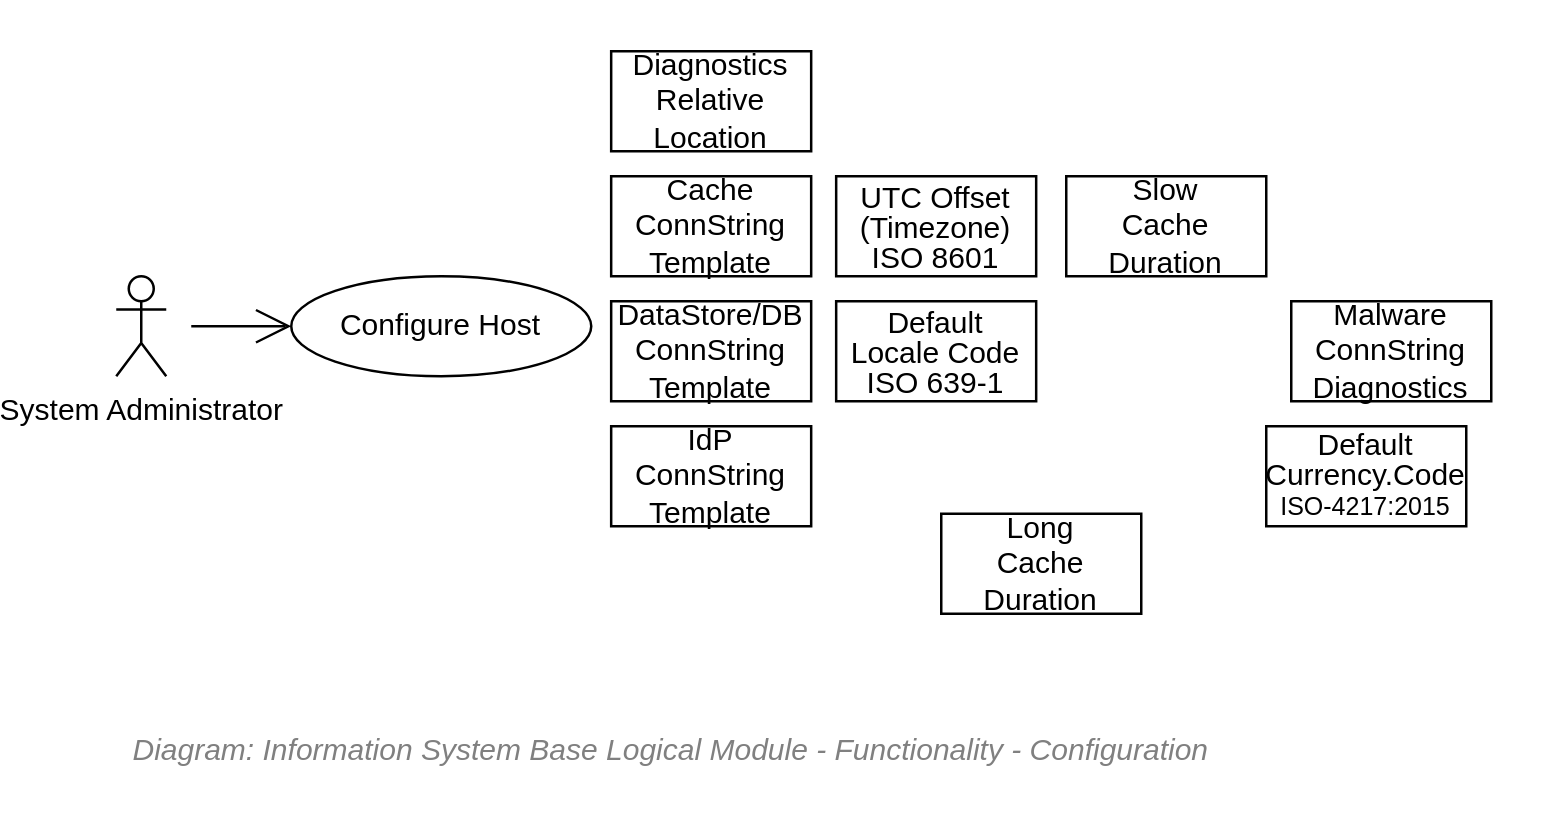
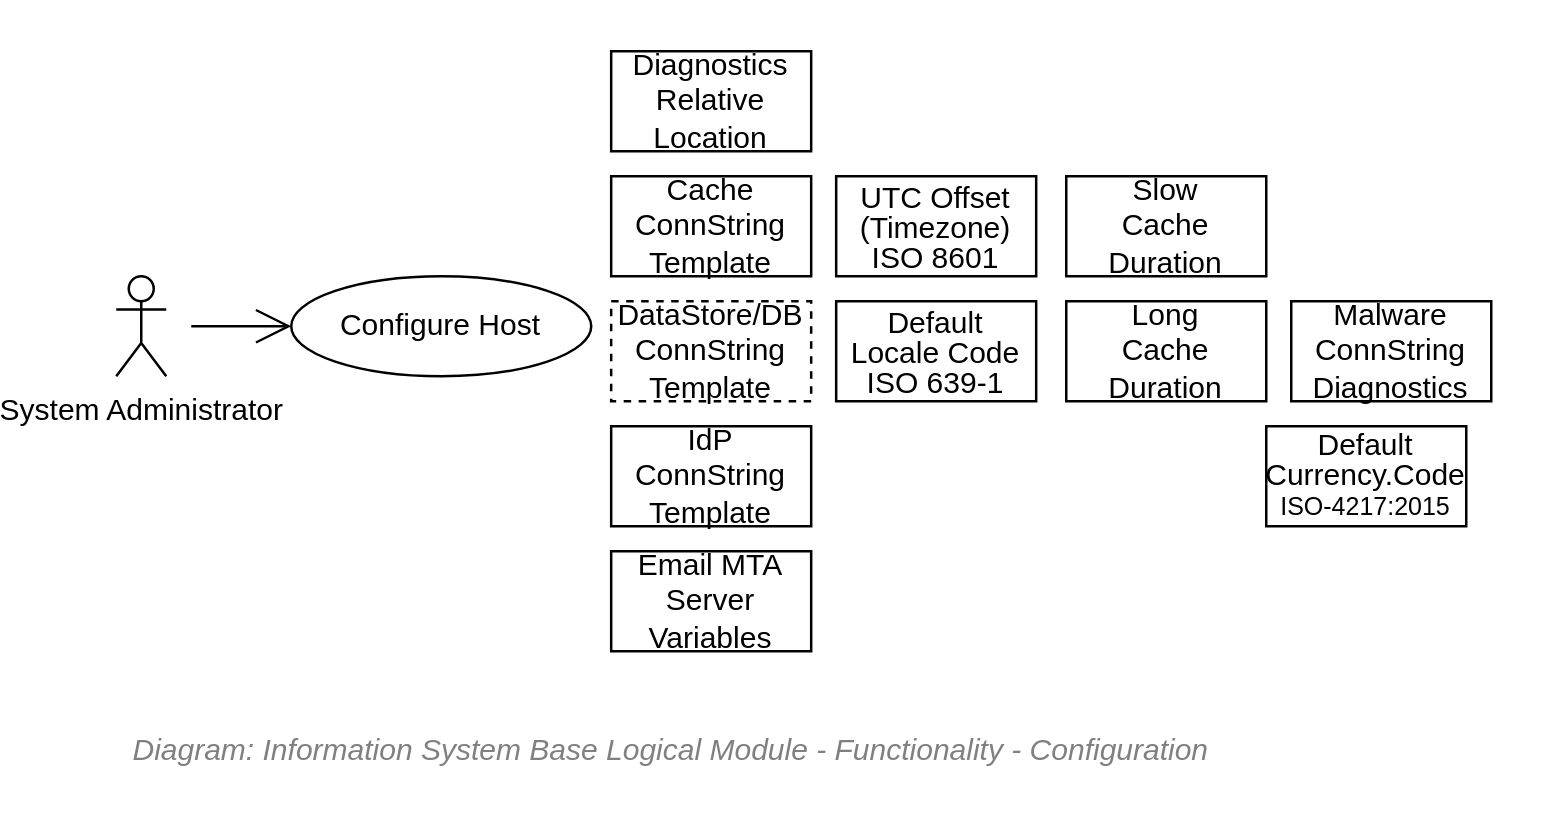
node "DataStore/DB ConnString Template": style solid -> dashed
node "LongCache Duration": moved (1041, 564) -> (1166, 351)
node "Email MTA Server Variables": added
